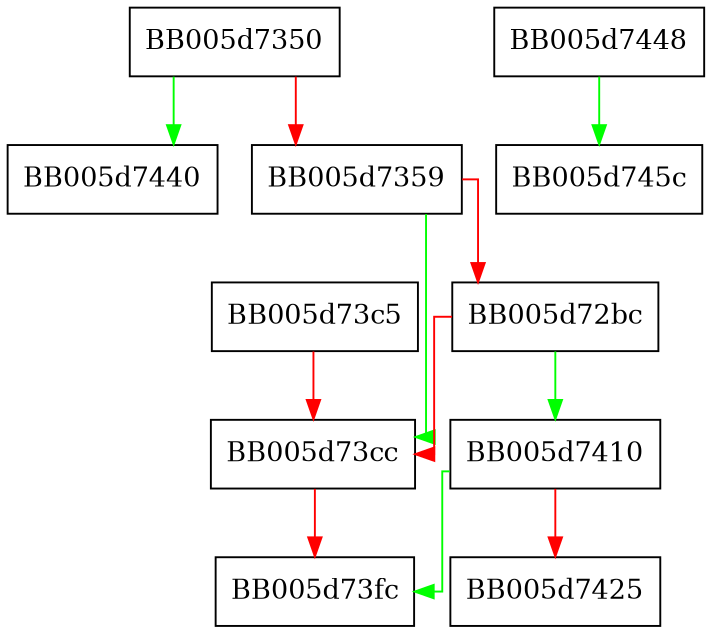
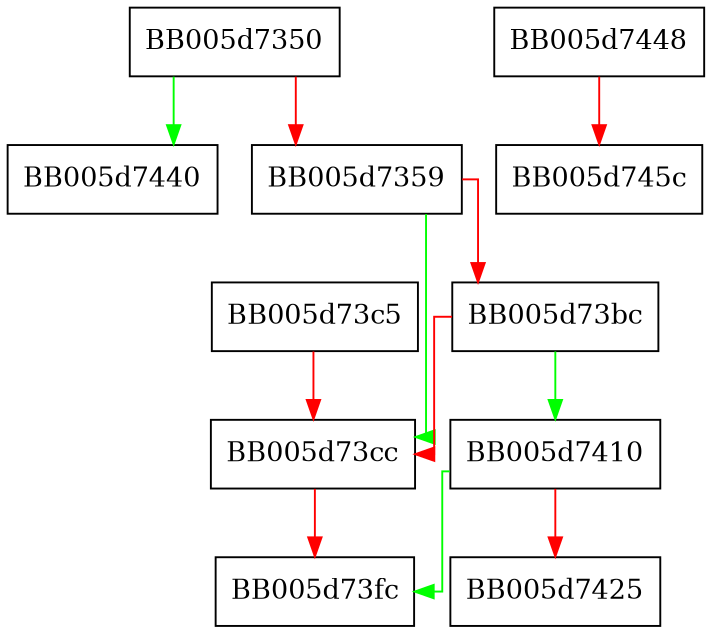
edge "BB005d7448" -> "BB005d745c": color green -> red
node "BB005d72bc": label "BB005d72bc" -> "BB005d73bc"
